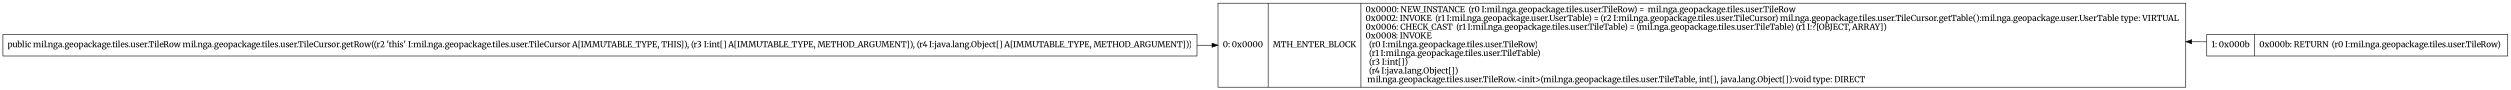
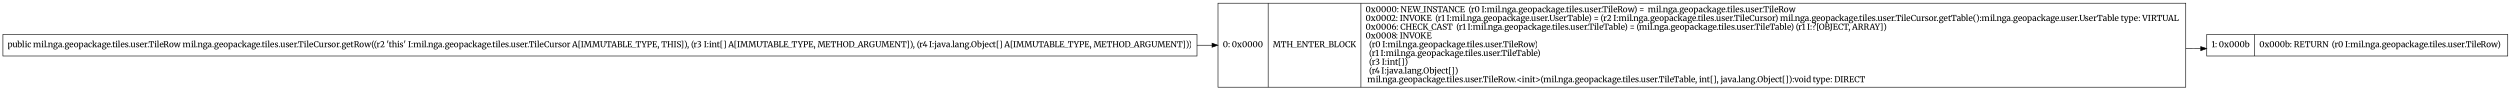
edge "1: 0x000b" -> "0: 0x0000": reversed
